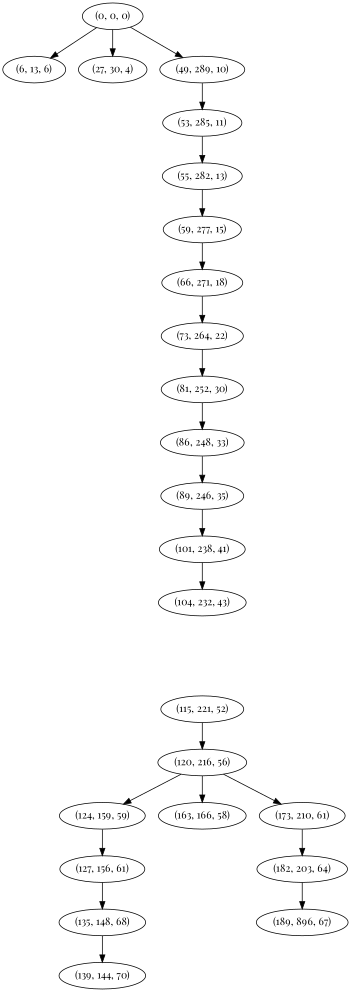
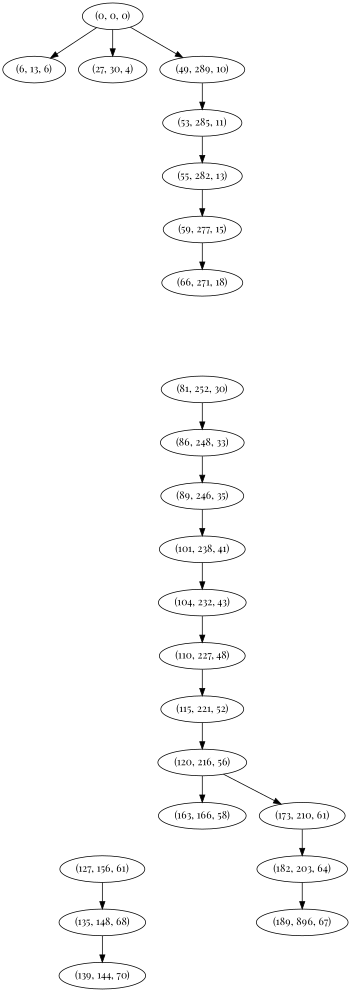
node "(73, 264, 22)": removed
node "(110, 227, 48)": added
node "(124, 159, 59)": removed
